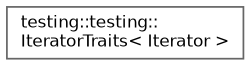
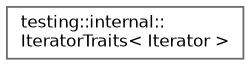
node "testing::testing:: IteratorTraits< Iterator >": label "testing::testing:: IteratorTraits< Iterator >" -> "testing::internal:: IteratorTraits< Iterator >"
